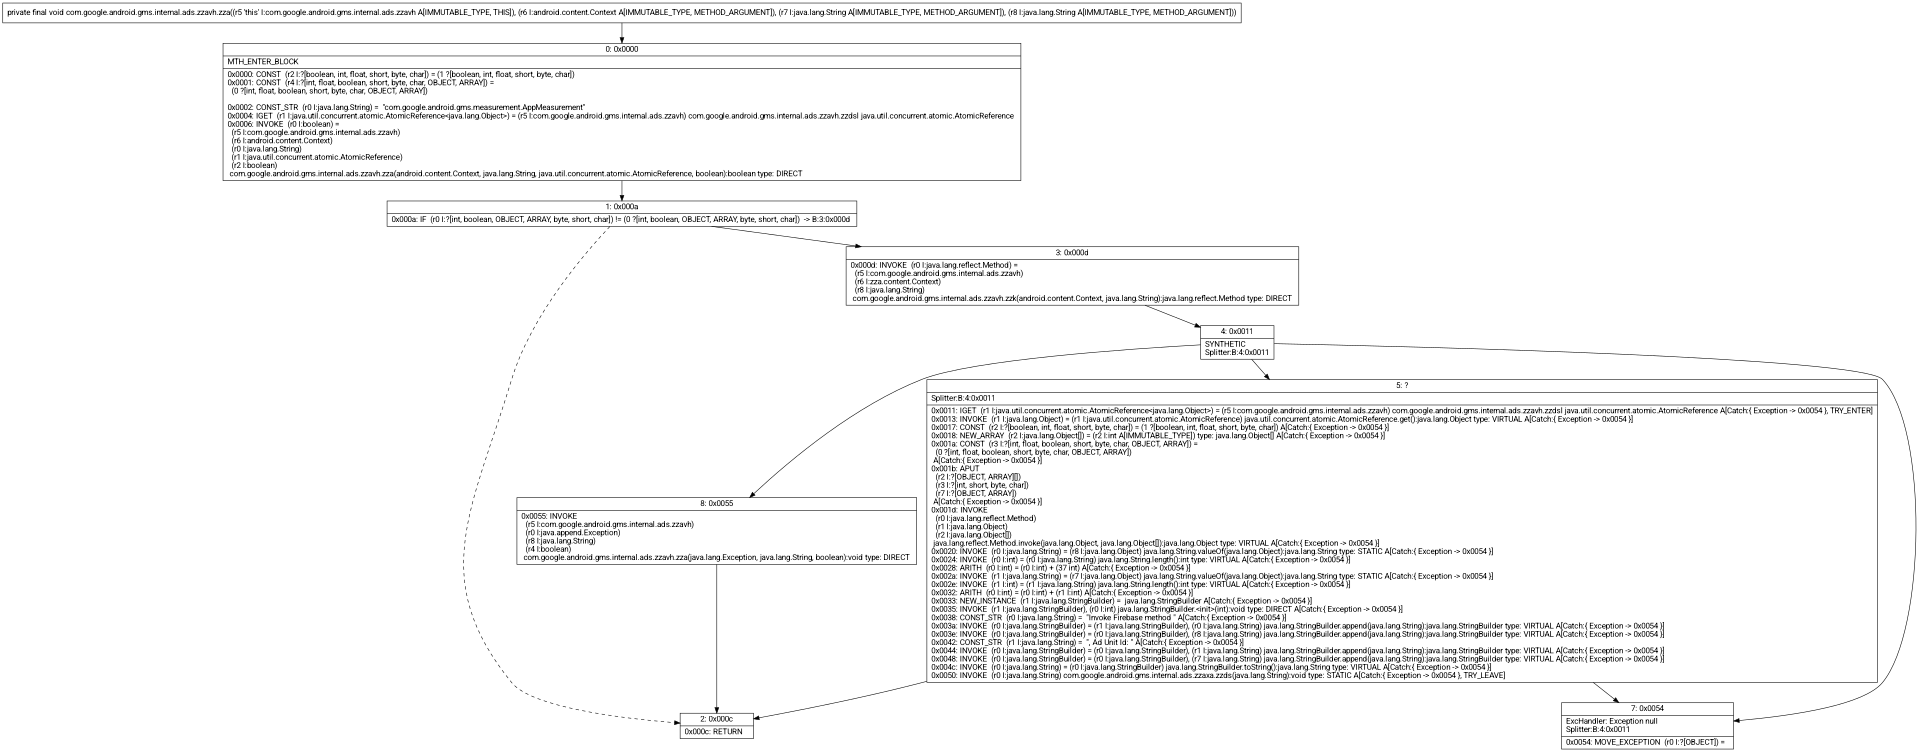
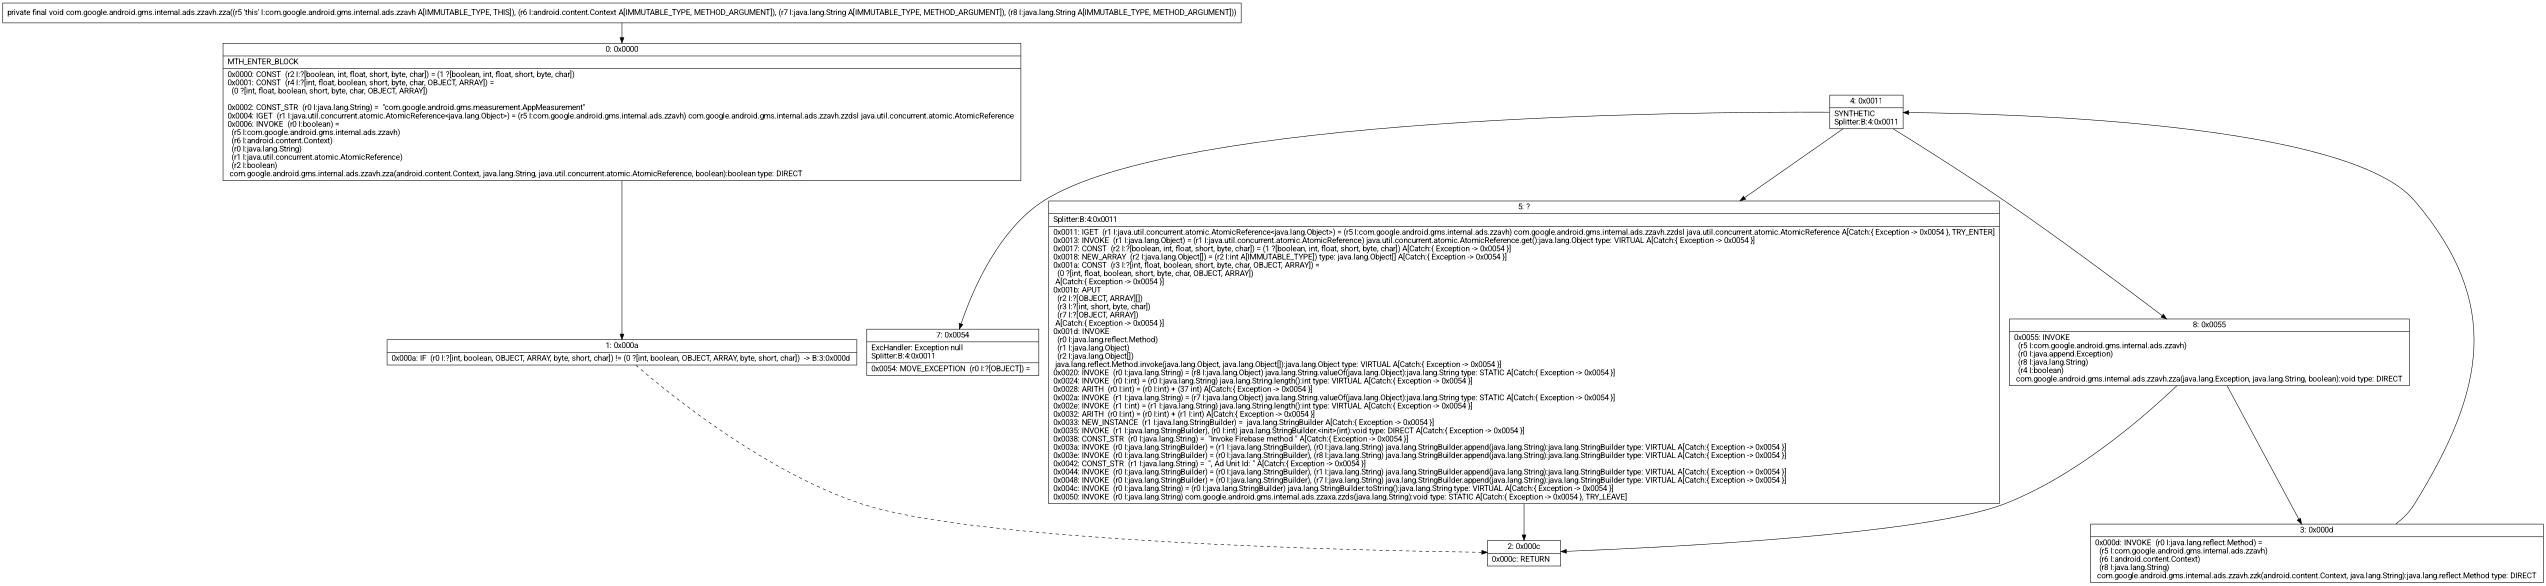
edge "1: 0x000a" -> "3: 0x000d": now "8: 0x0055" -> "3: 0x000d"
node "3: 0x000d": text "(r6 I:zza.content.Context)" -> "(r6 I:android.content.Context)"
edge "5: ?" -> "7: 0x0054": removed
